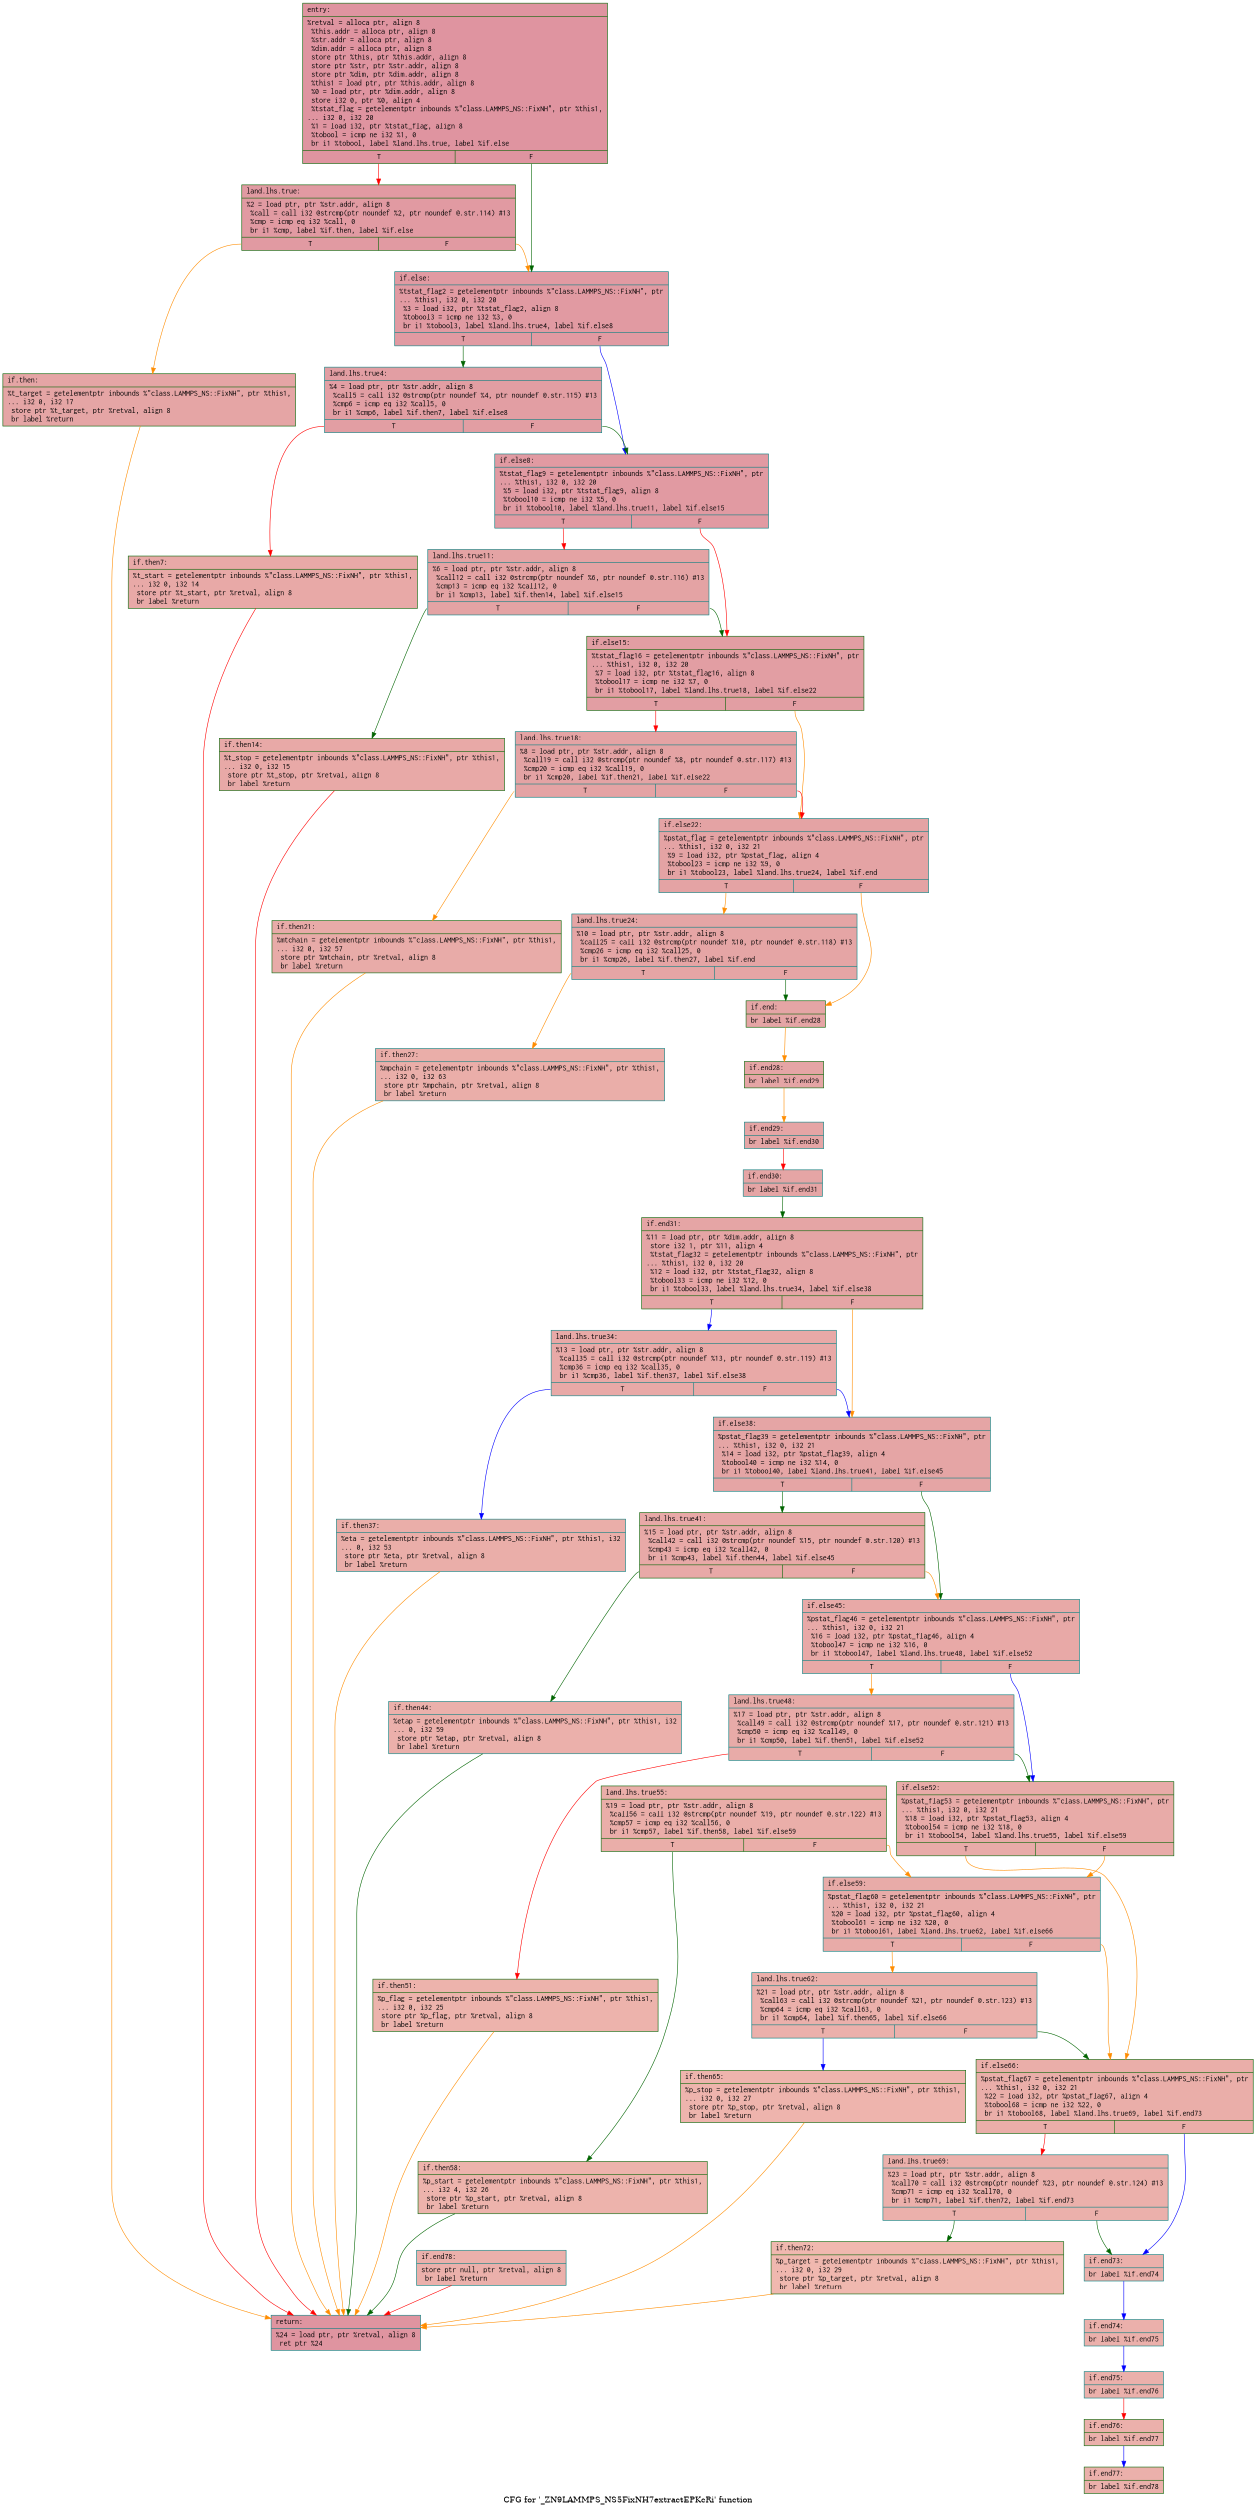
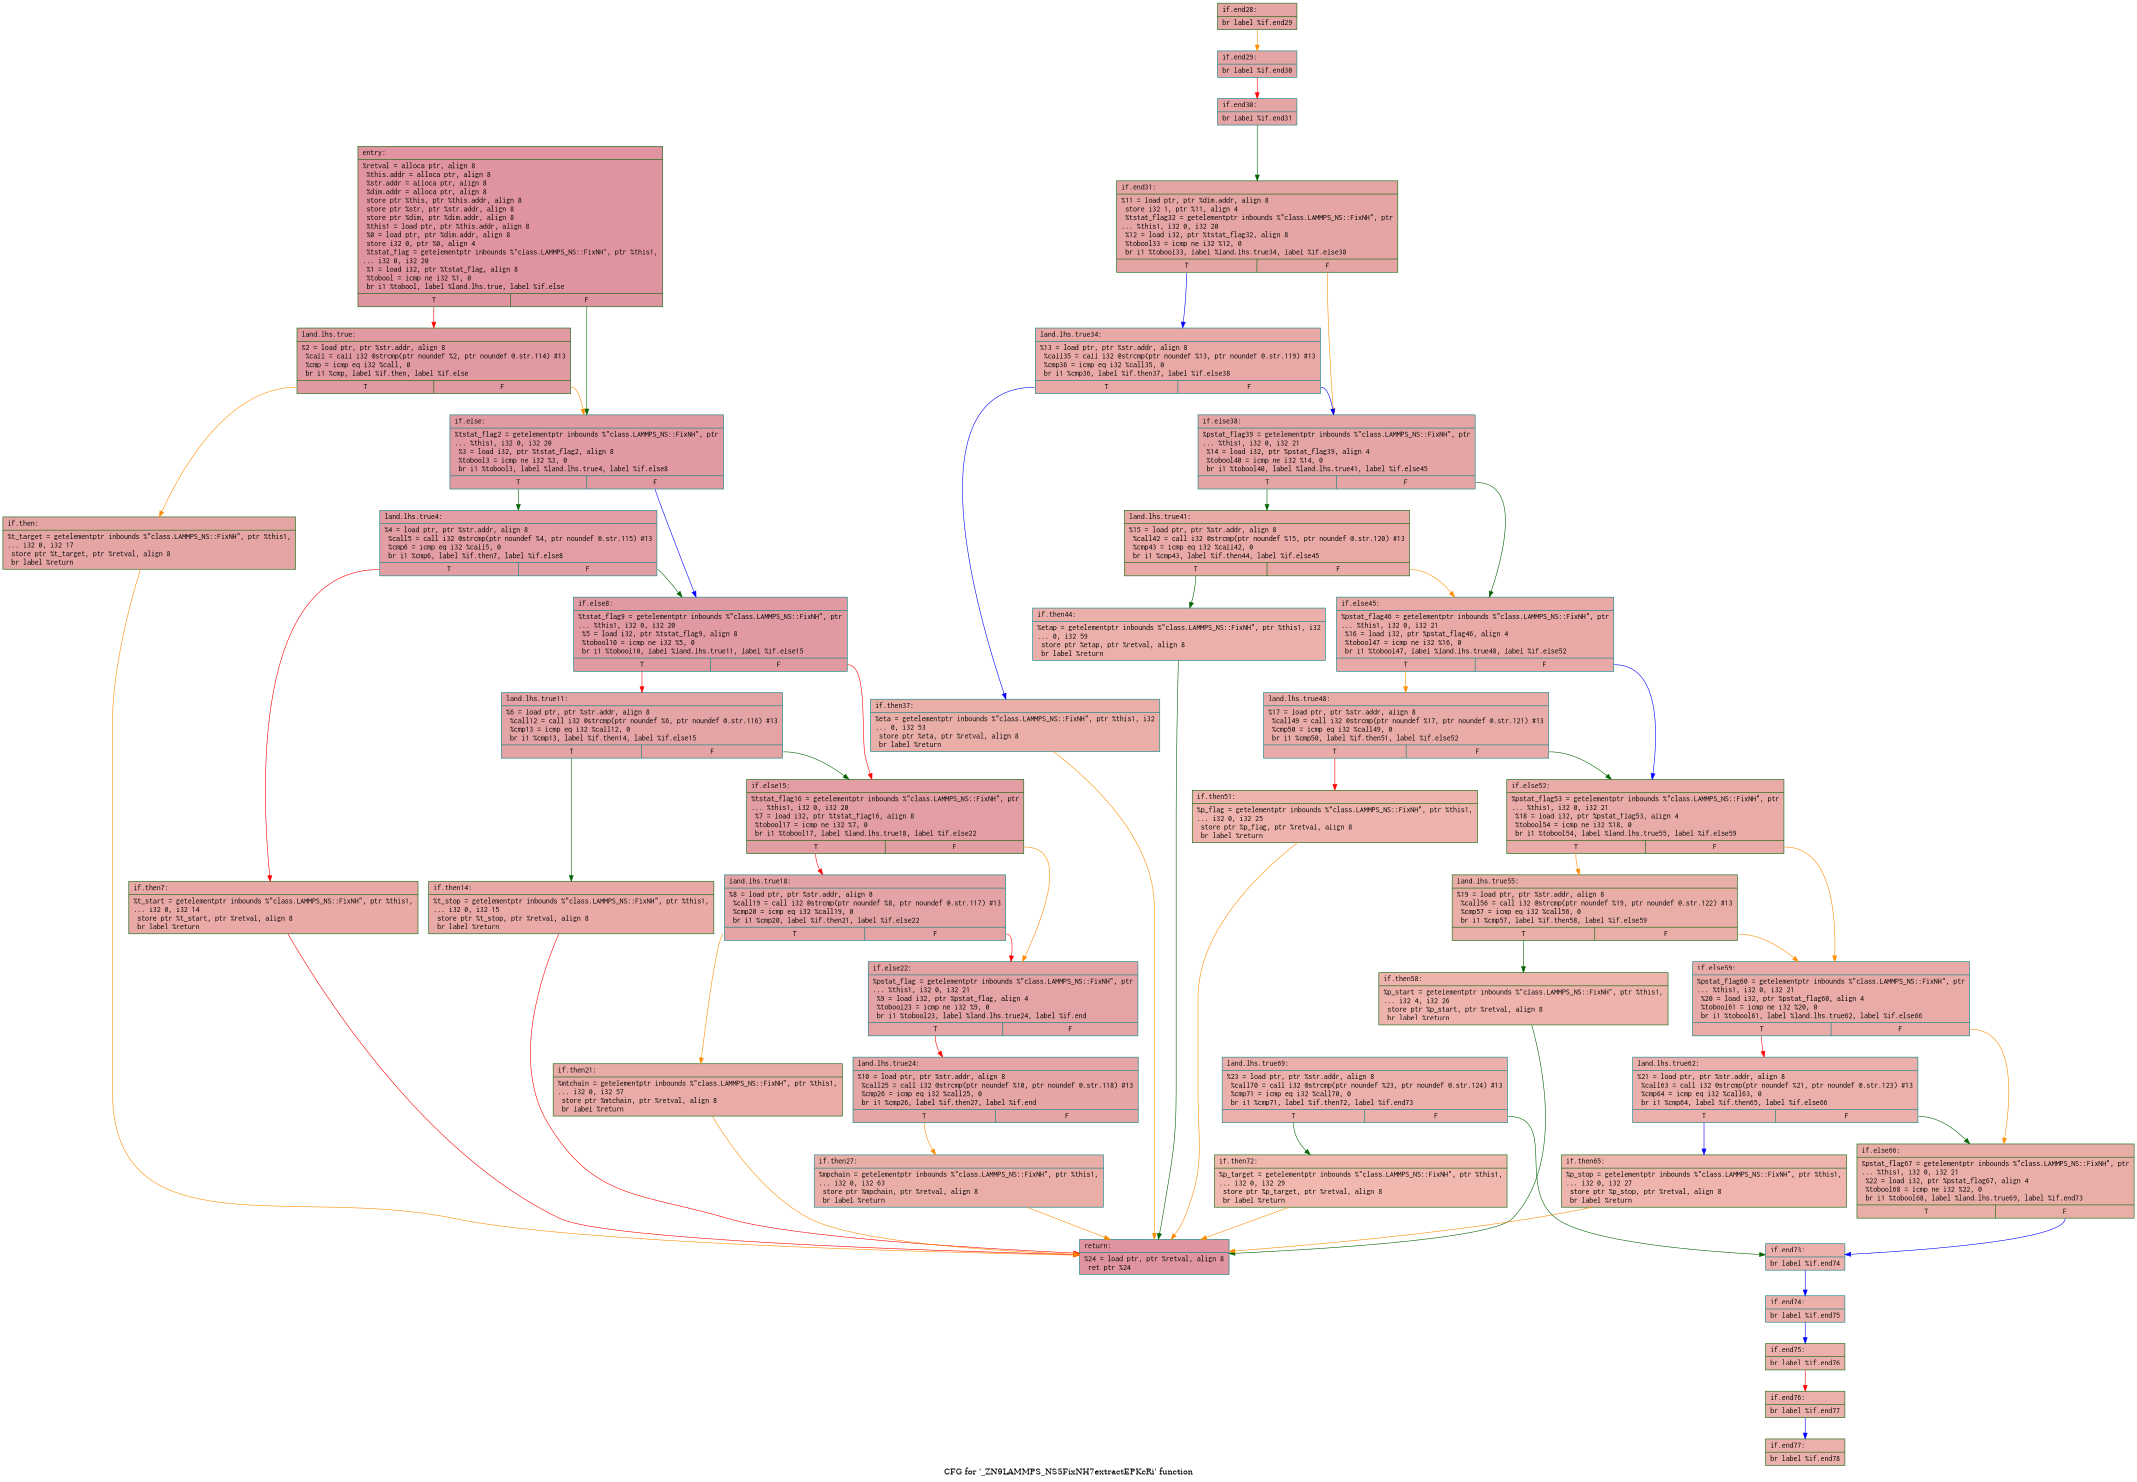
edge "if.else22:" -> "land.lhs.true24:": color darkorange -> red
node "if.end:": removed
edge "if.else52:" -> "if.else66:": now "if.else52:" -> "land.lhs.true55:"
edge "if.else59:" -> "land.lhs.true62:": color darkorange -> red
edge "if.else66:" -> "land.lhs.true69:": removed
node "if.end78:": removed
node "if.end75:": color teal -> darkgreen
